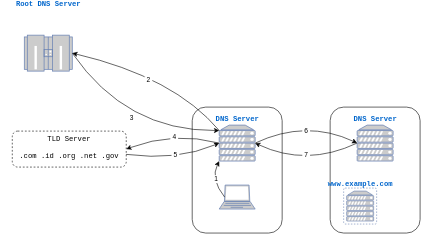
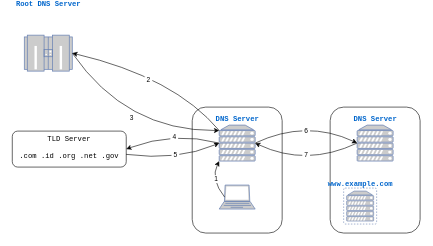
node "TLD Server .com .id .org .net .gov": style dashed -> solid
